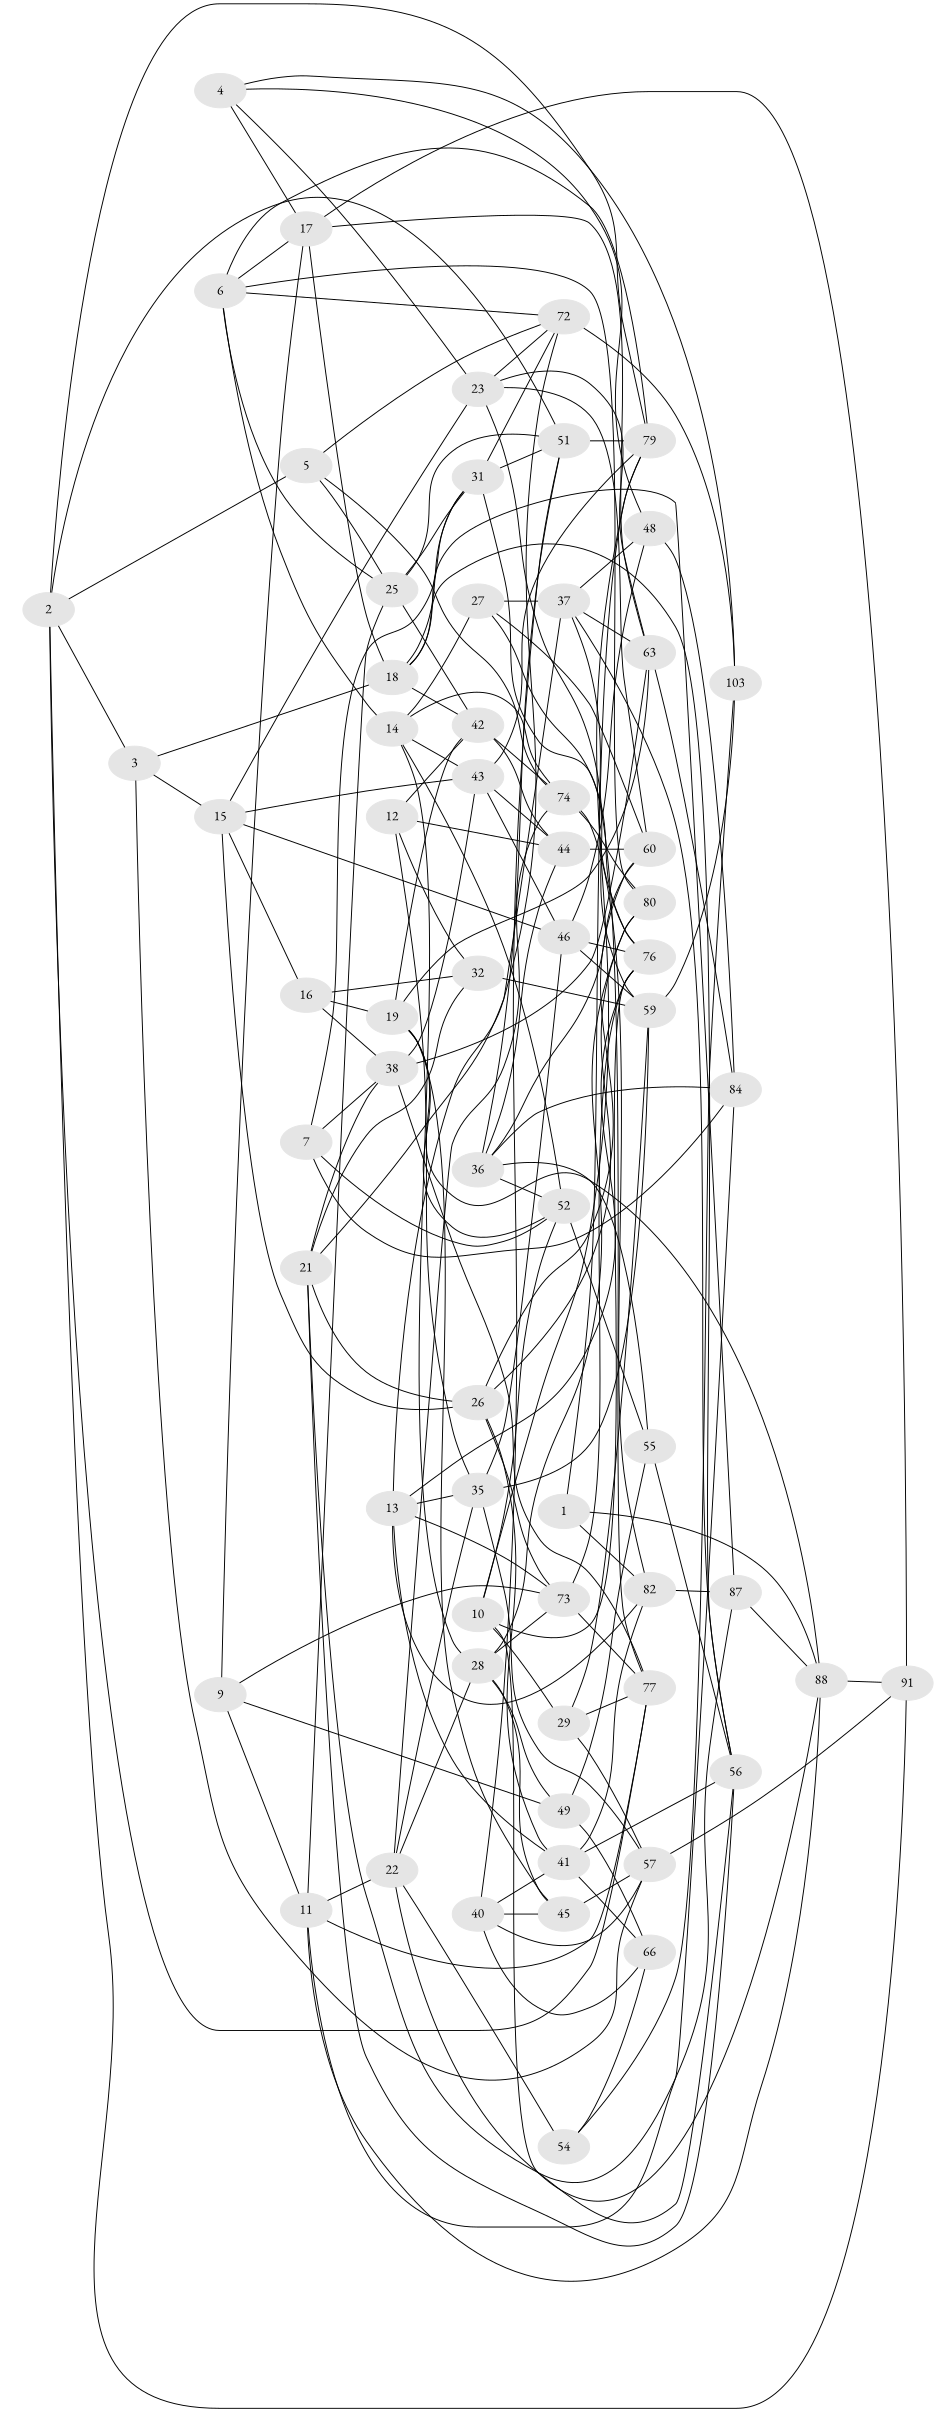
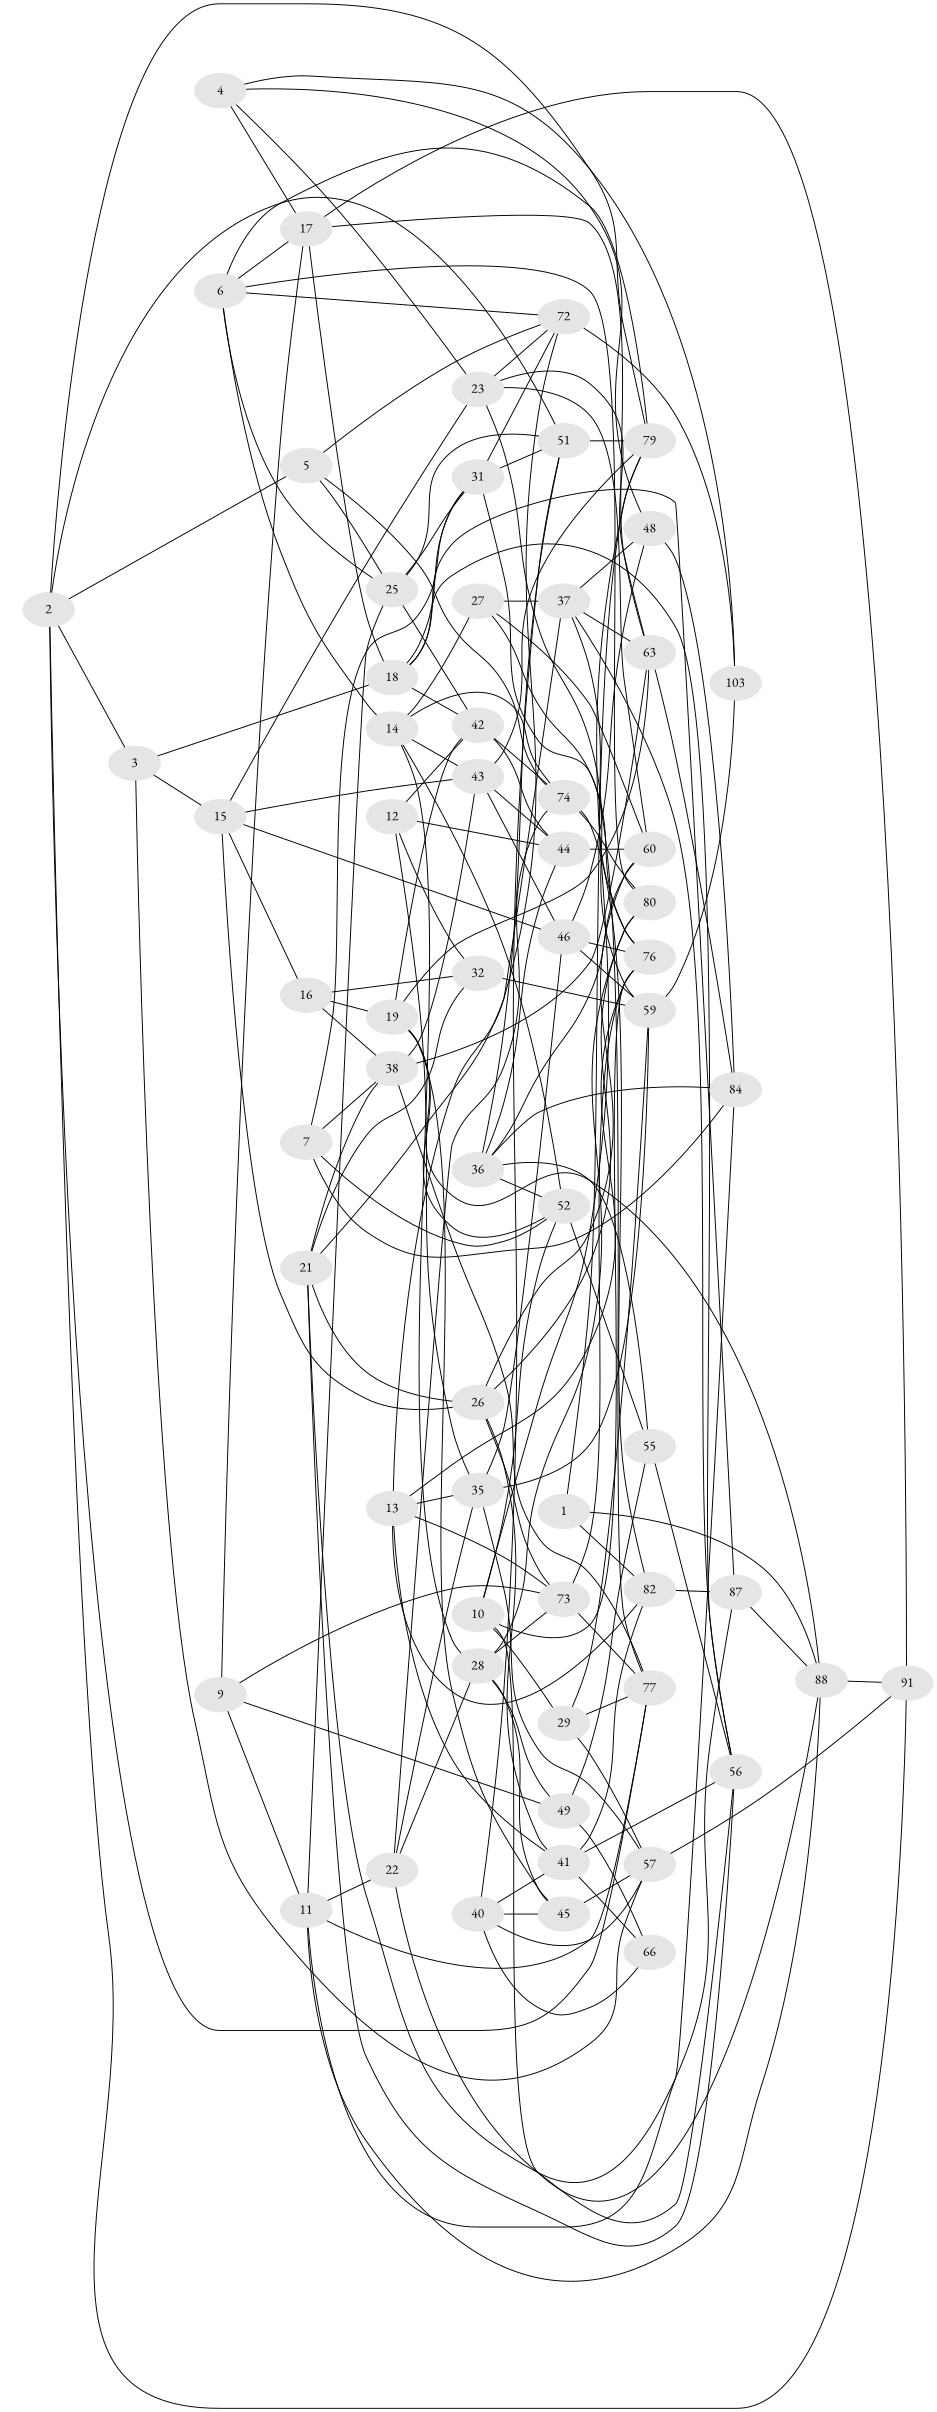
node "54": removed
